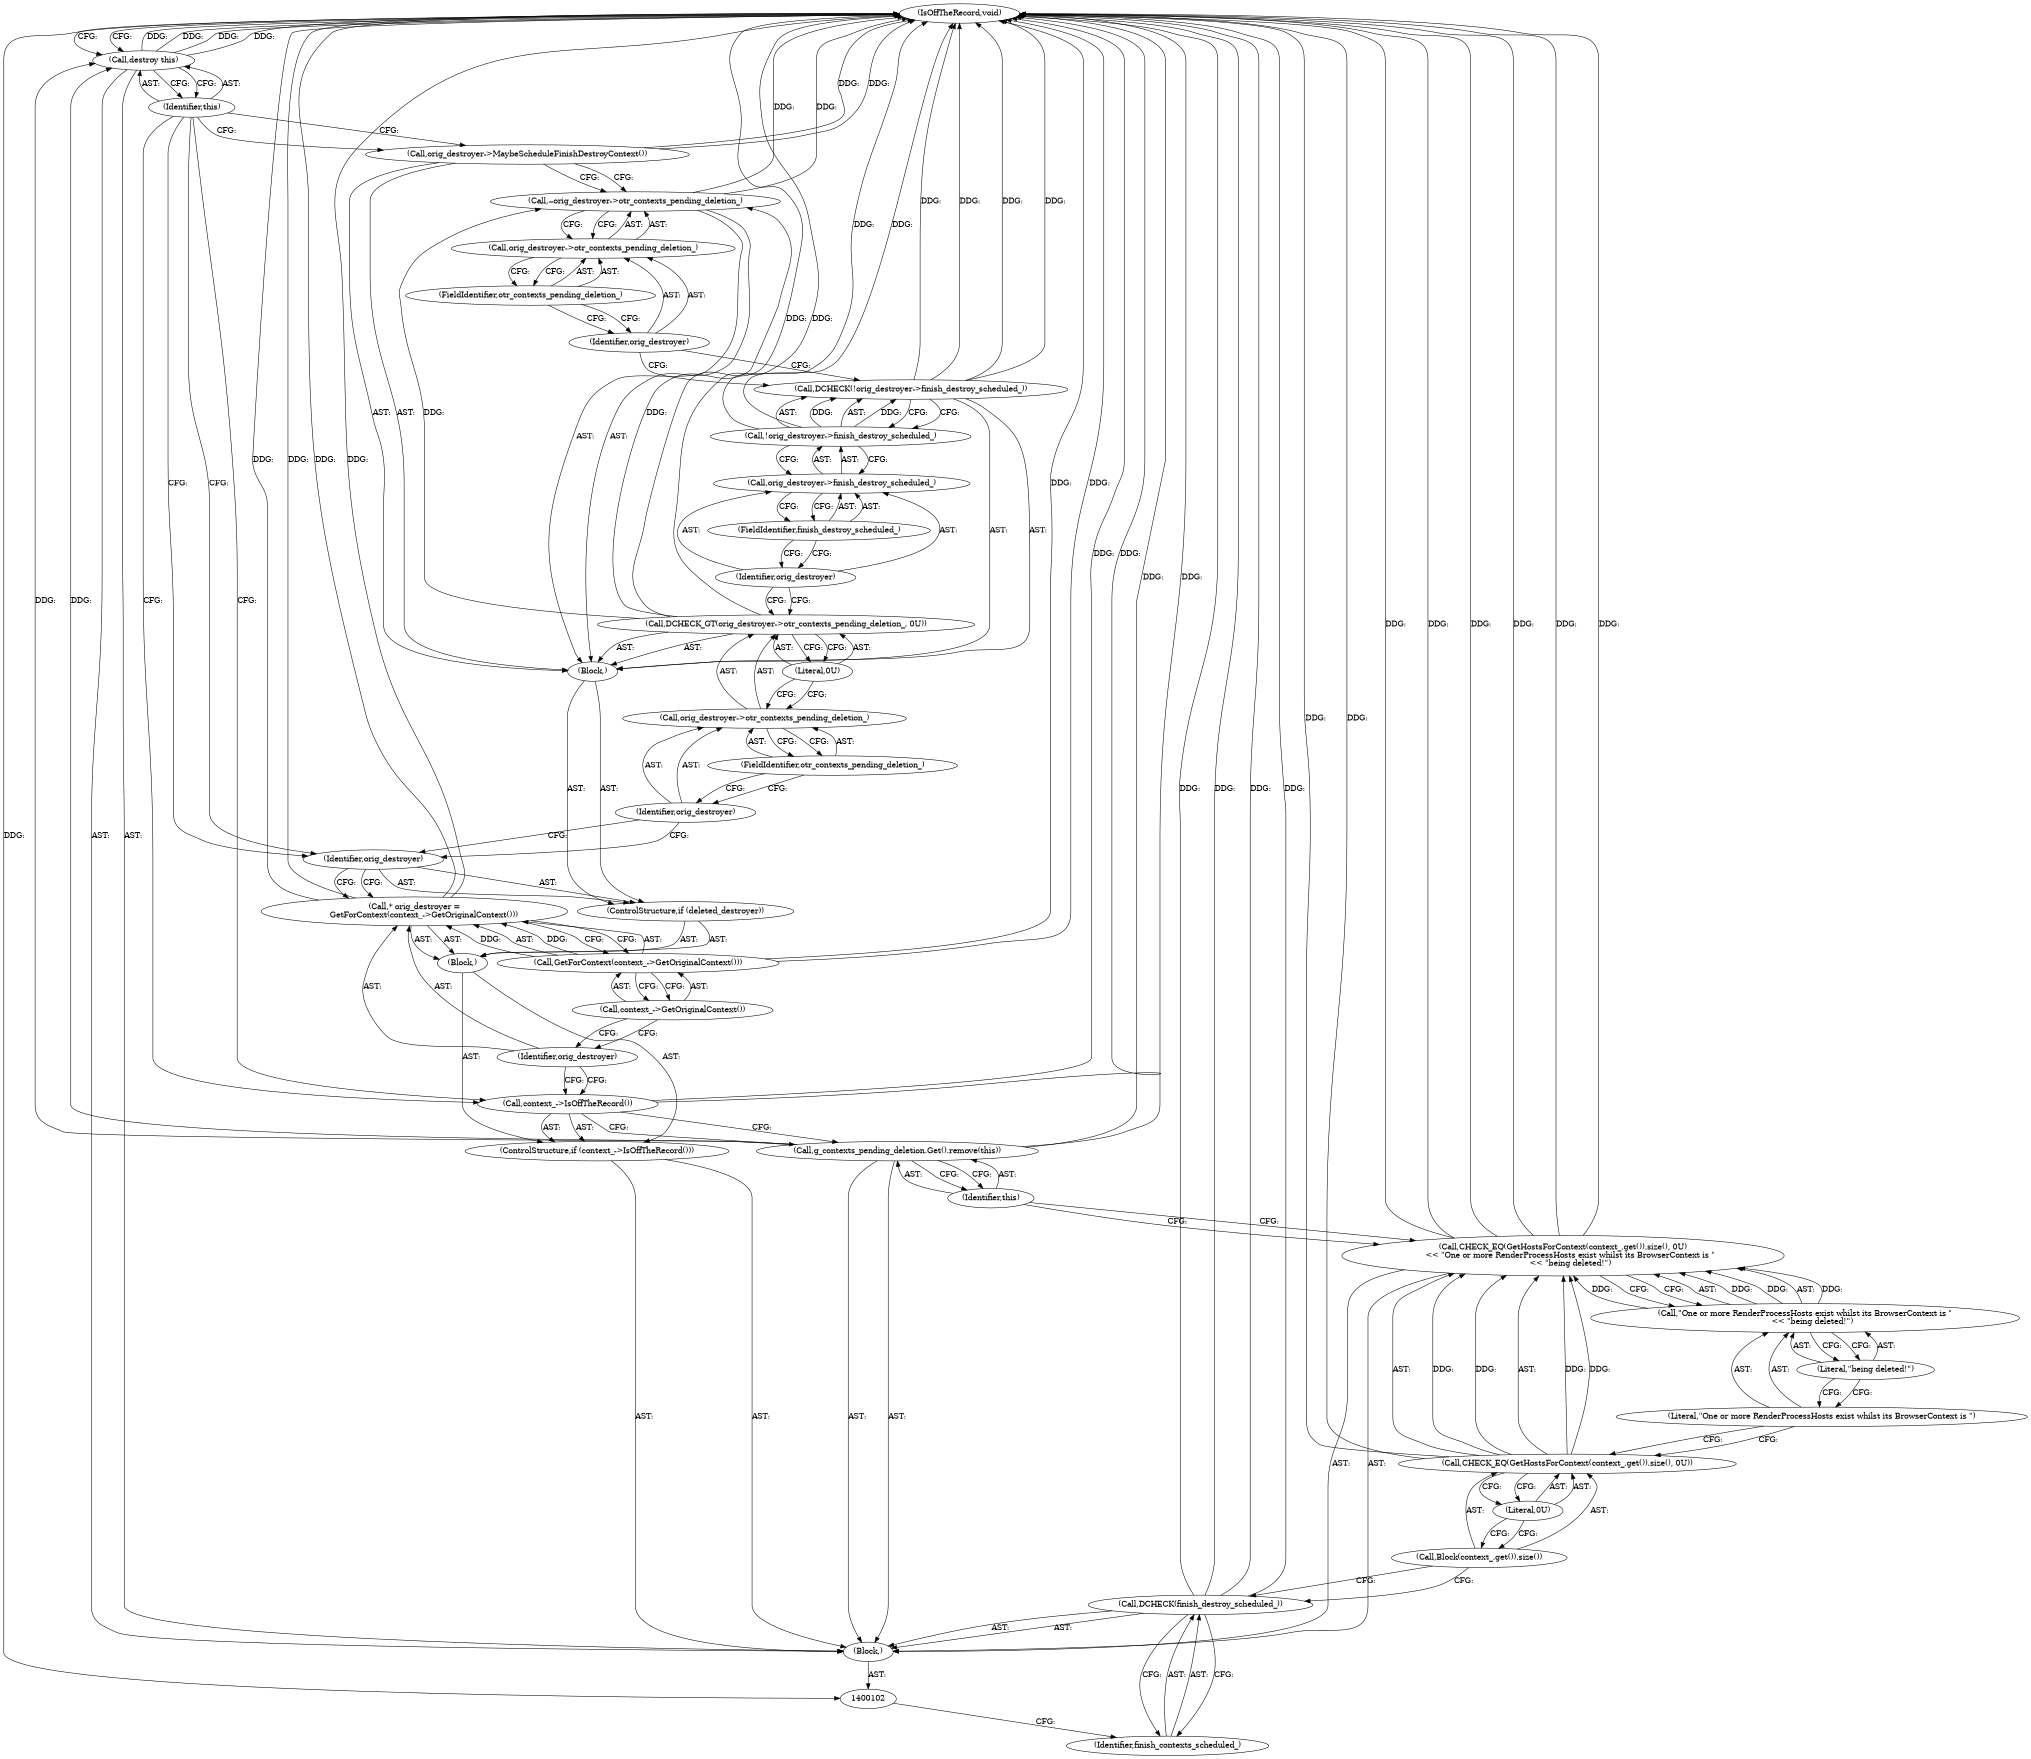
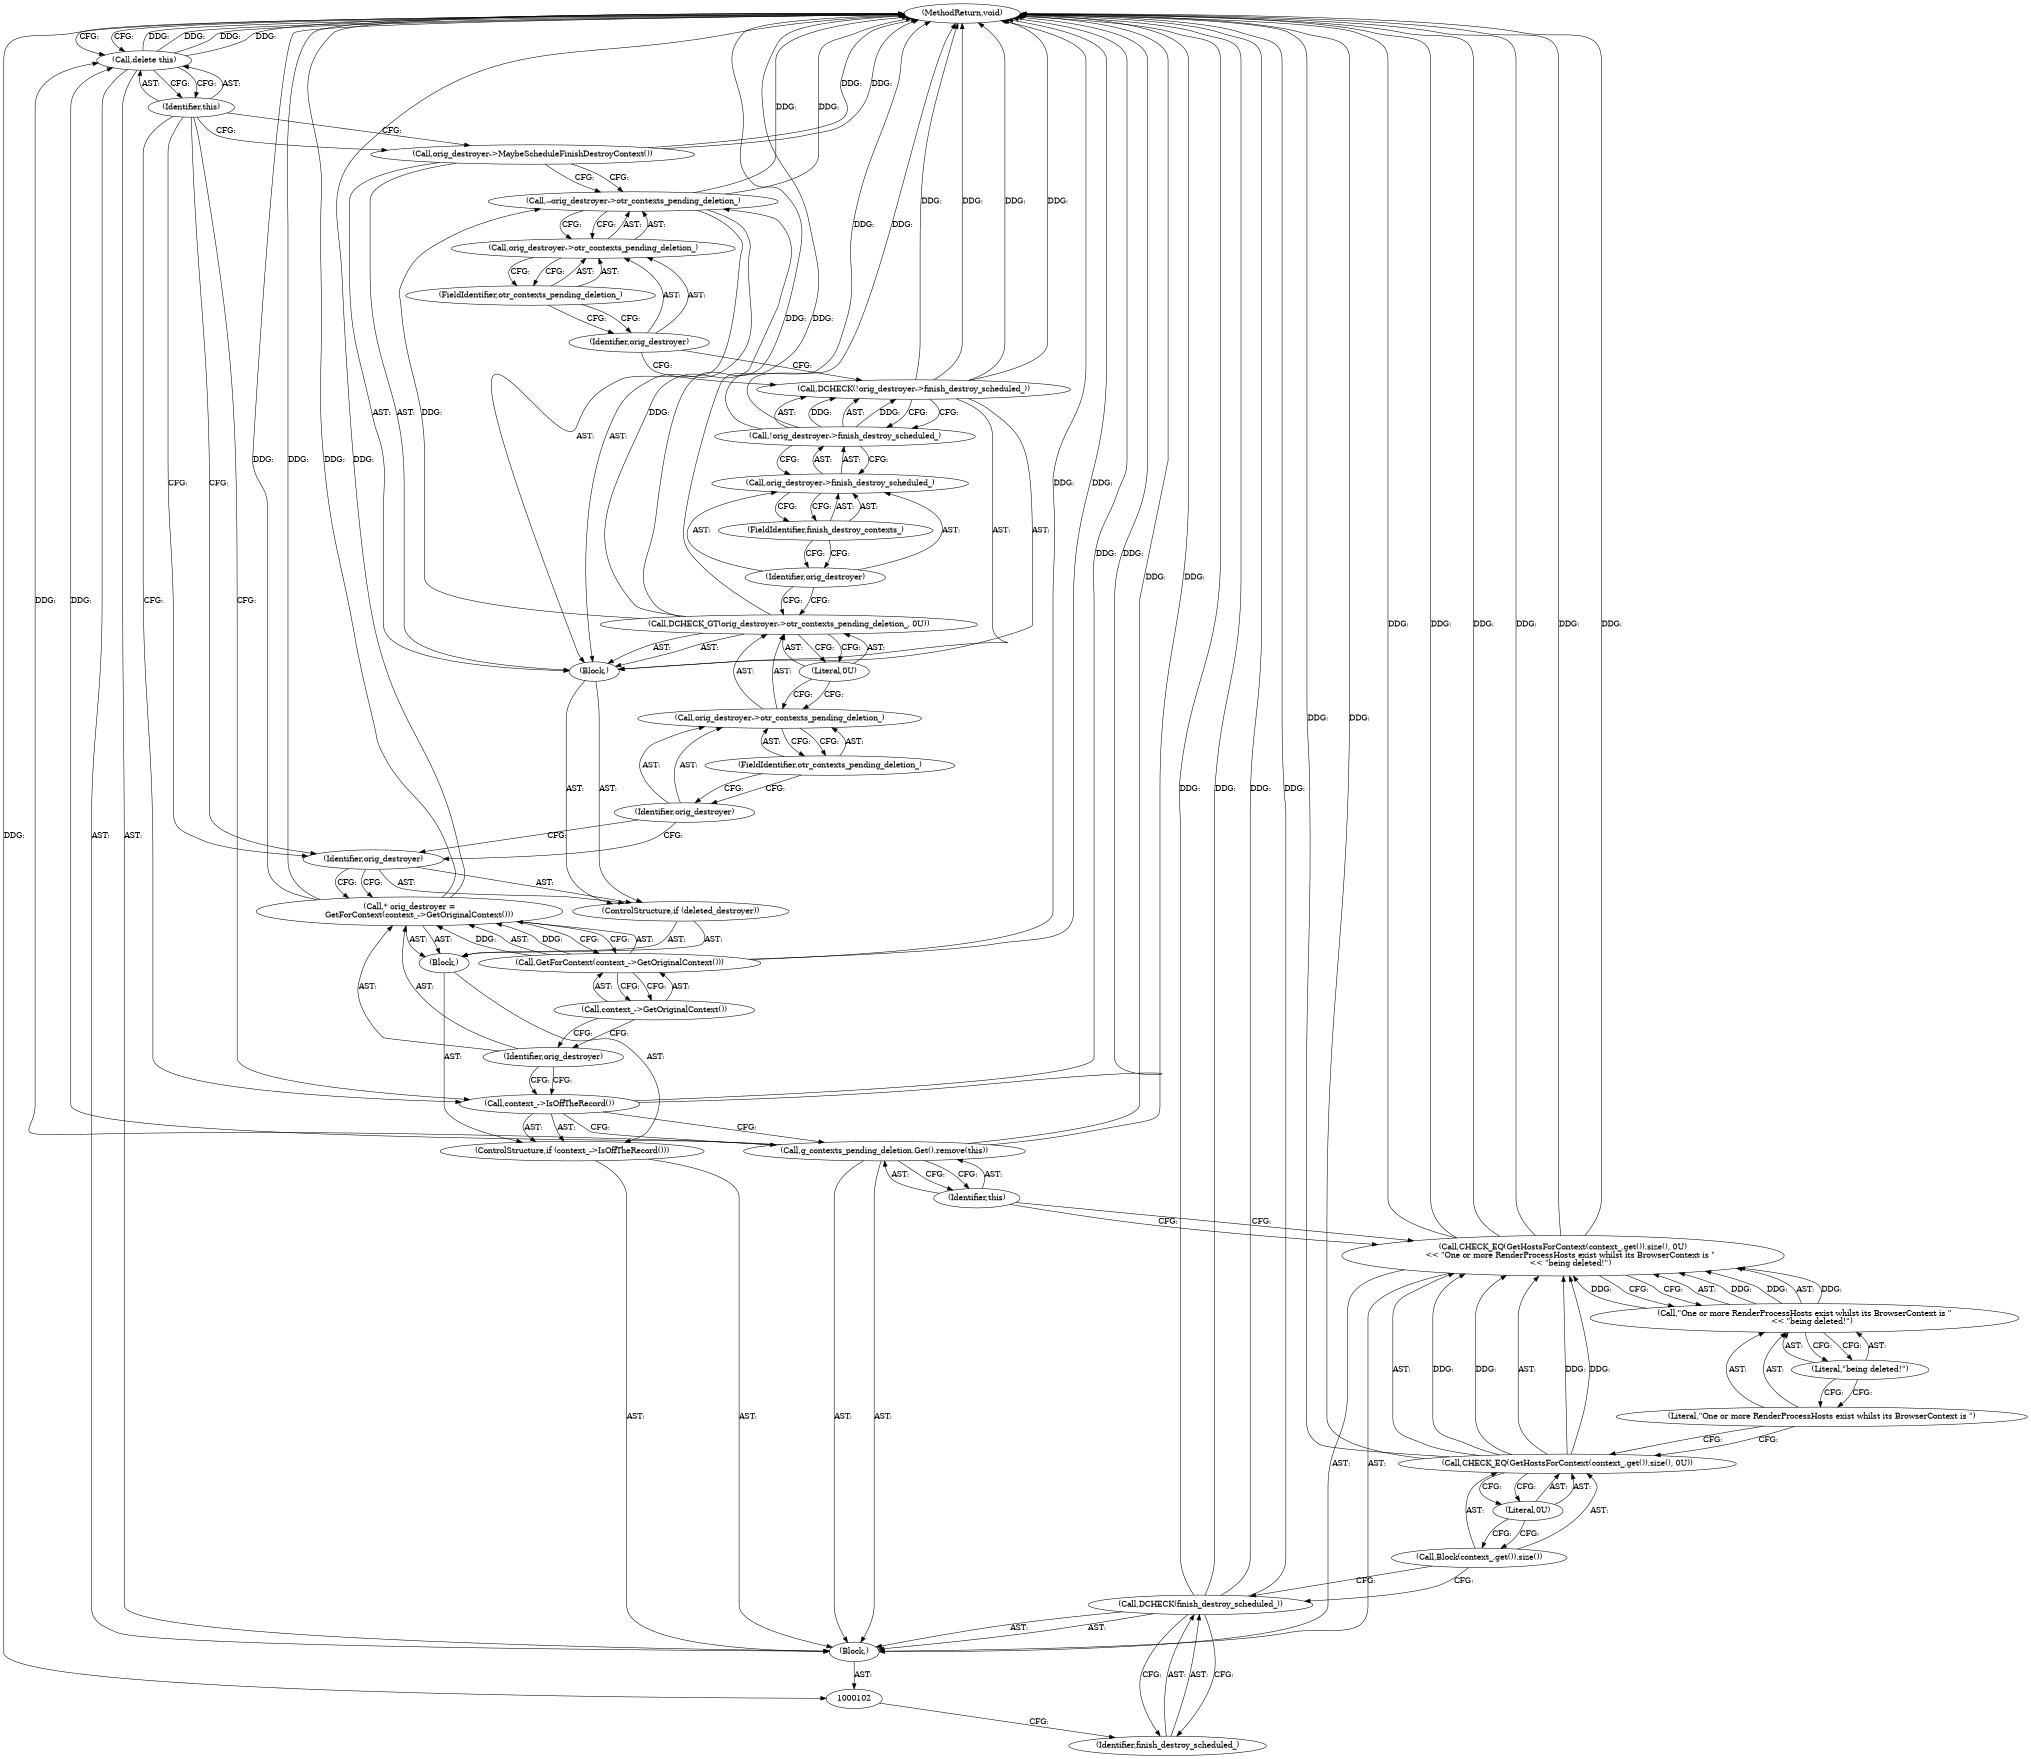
node "(IsOffTheRecord,void)": label "(IsOffTheRecord,void)" -> "(MethodReturn,void)"
node "(Call,destroy this)": label "(Call,destroy this)" -> "(Call,delete this)"
node "(FieldIdentifier,finish_destroy_scheduled_)": label "(FieldIdentifier,finish_destroy_scheduled_)" -> "(FieldIdentifier,finish_destroy_contexts_)"
node "1400102": label "1400102" -> "1000102"
node "(Identifier,finish_contexts_scheduled_)": label "(Identifier,finish_contexts_scheduled_)" -> "(Identifier,finish_destroy_scheduled_)"
